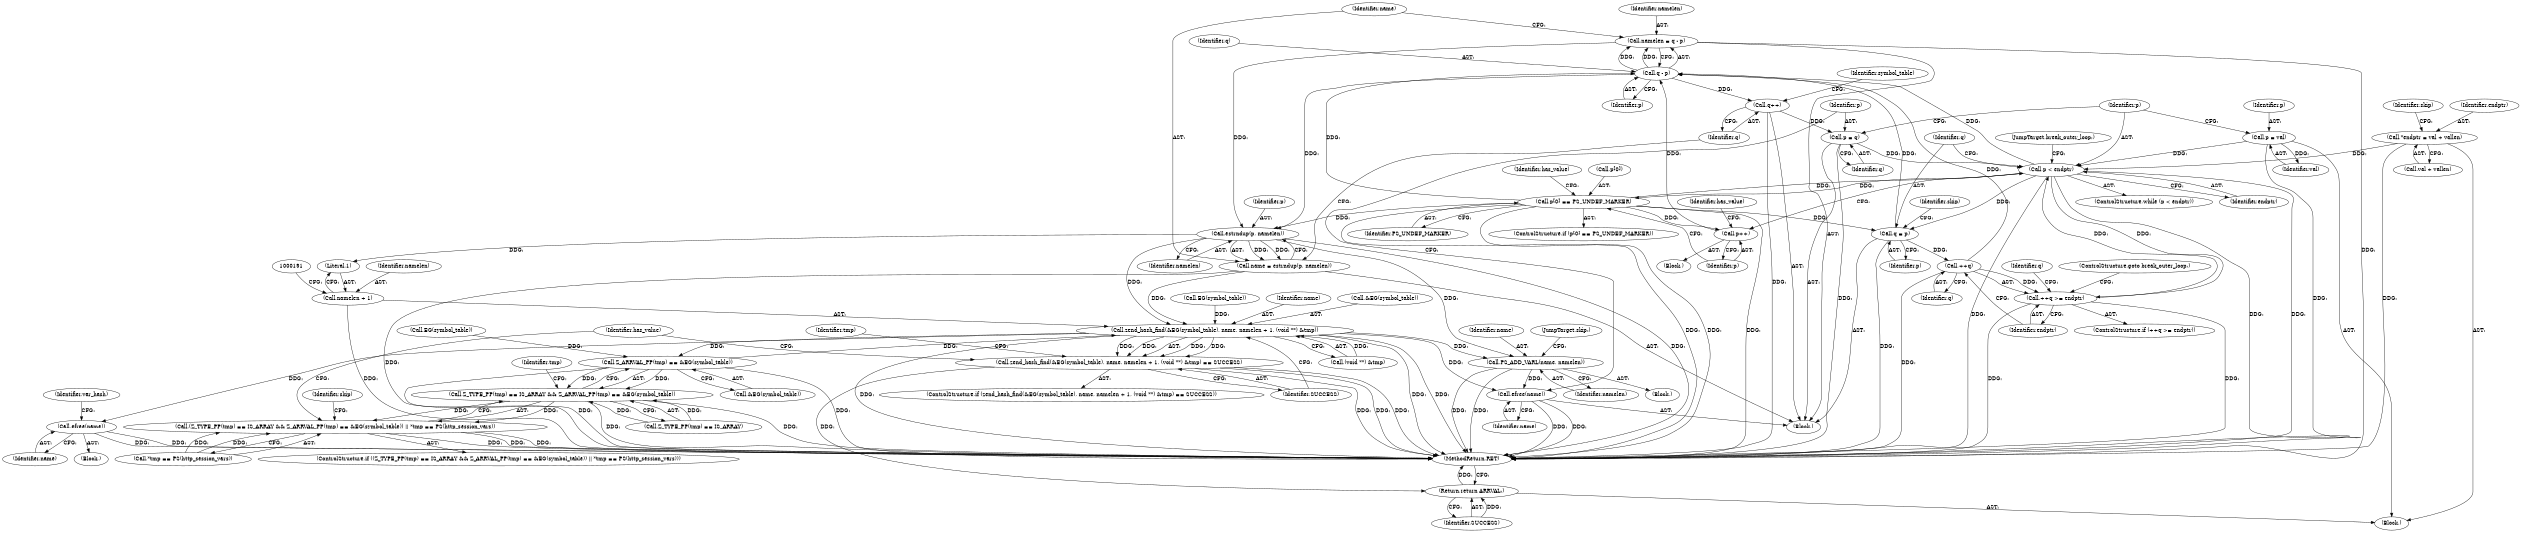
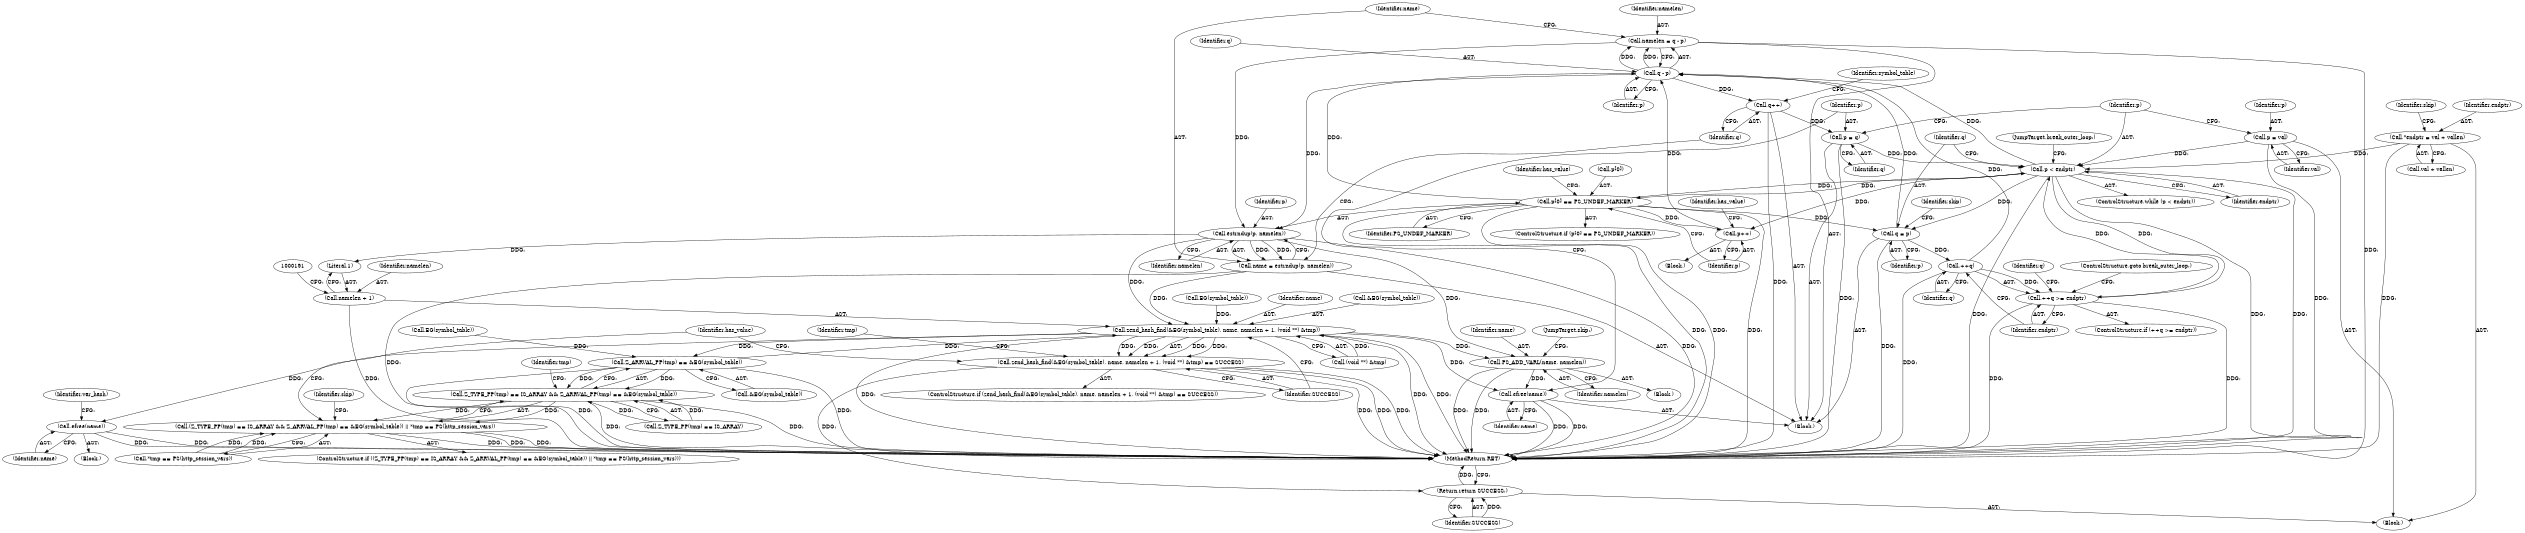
edge "(Call,p = val)" -> "(Identifier,val)": label "DDG: " -> "CFG: "
edge "(Call,p < endptr)" -> "(Call,p++)": label "CFG: " -> "DDG: "
edge "(Call,p[0] == PS_UNDEF_MARKER)" -> "(Call,estrndup(p, namelen))": label "DDG: " -> "AST: "
node "(Return,return ARRVAL;)": label "(Return,return ARRVAL;)" -> "(Return,return SUCCESS;)"
